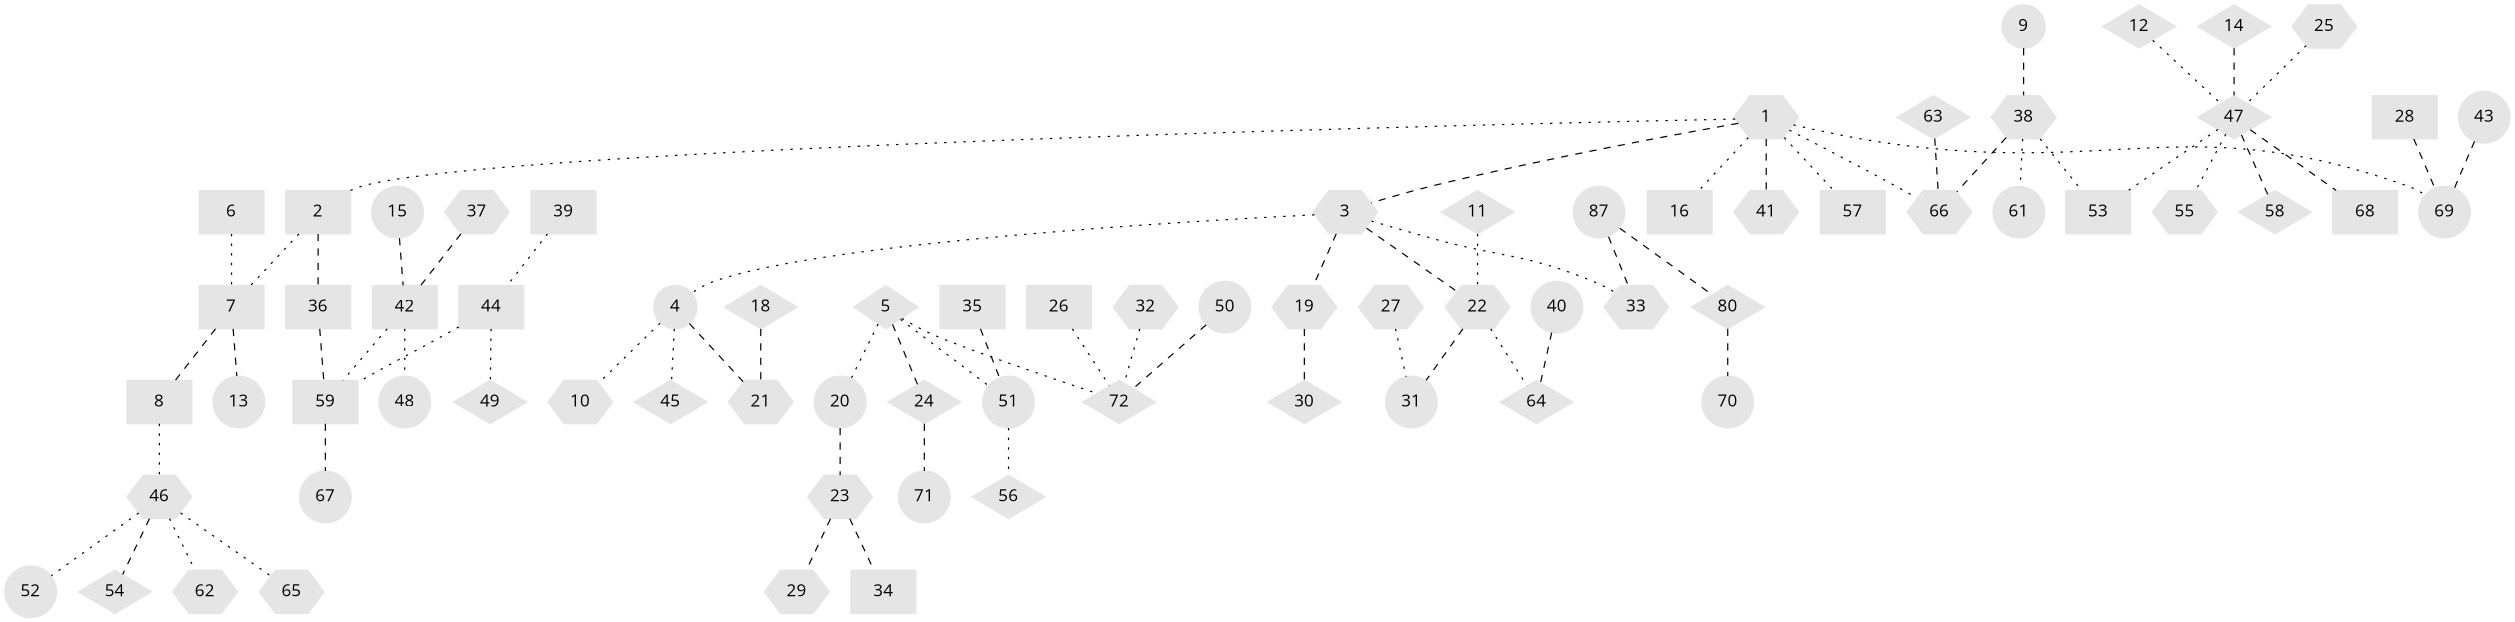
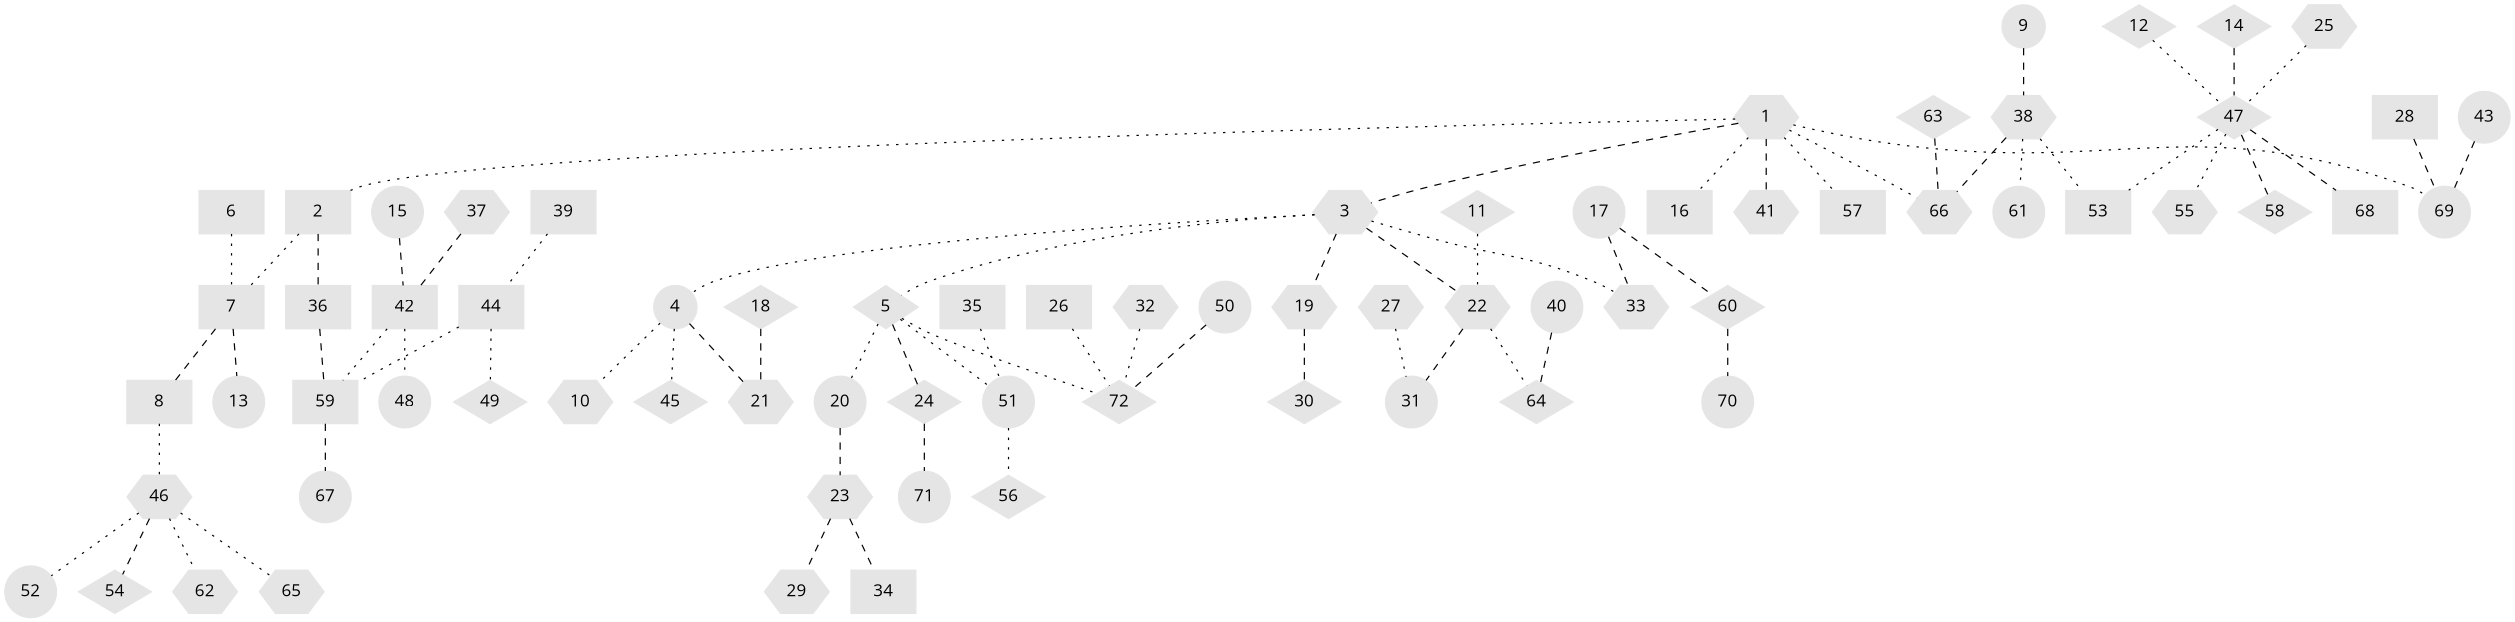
node "87": label "87" -> "17"
edge "3" -- "5": added
node "80": label "80" -> "60"
edge "35" -- "51": style dashed -> dotted
